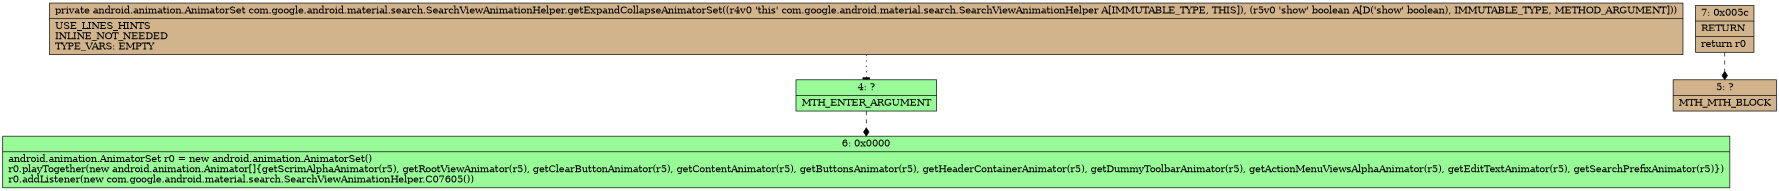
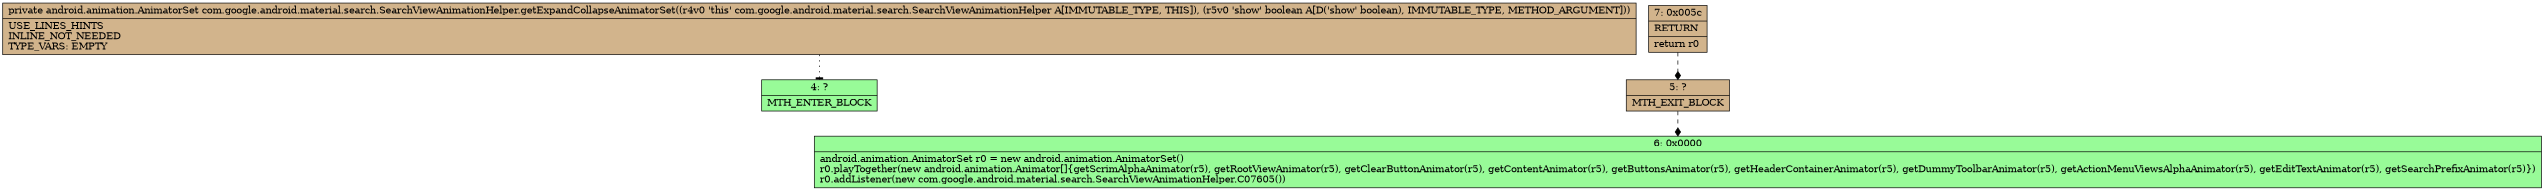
node "4: ?": text "MTH_ENTER_ARGUMENT" -> "MTH_ENTER_BLOCK"
node "5: ?": text "MTH_MTH_BLOCK" -> "MTH_EXIT_BLOCK"
edge "4: ?" -> "6: 0x0000": now "5: ?" -> "6: 0x0000"
